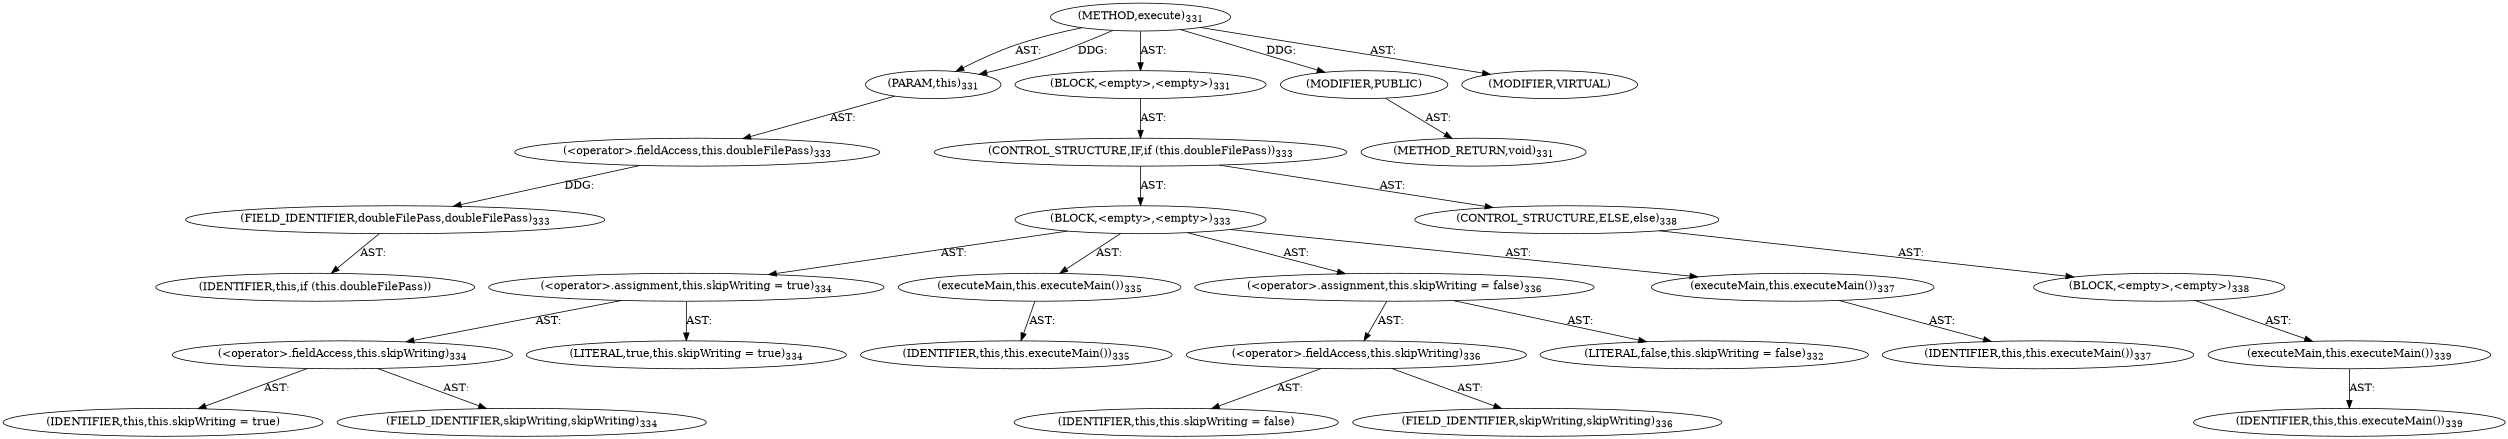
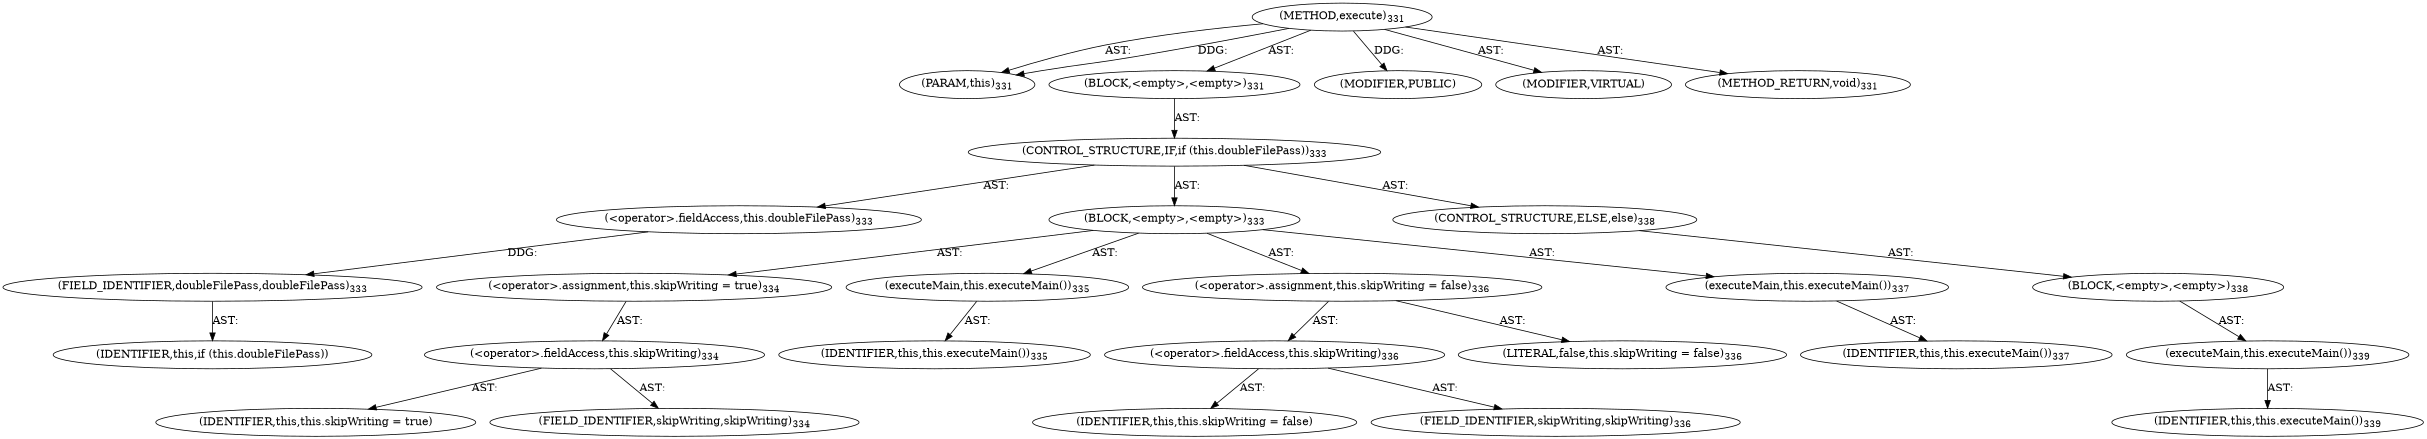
edge "(PARAM,this)" -> "(<operator>.fieldAccess,this.doubleFilePass)": now "(CONTROL_STRUCTURE,IF,if (this.doubleFilePass))" -> "(<operator>.fieldAccess,this.doubleFilePass)"
edge "(MODIFIER,PUBLIC)" -> "(METHOD_RETURN,void)": now "(METHOD,execute)" -> "(METHOD_RETURN,void)"
node "(LITERAL,false,this.skipWriting = false)": text "332" -> "336"
node "(LITERAL,true,this.skipWriting = true)": removed
